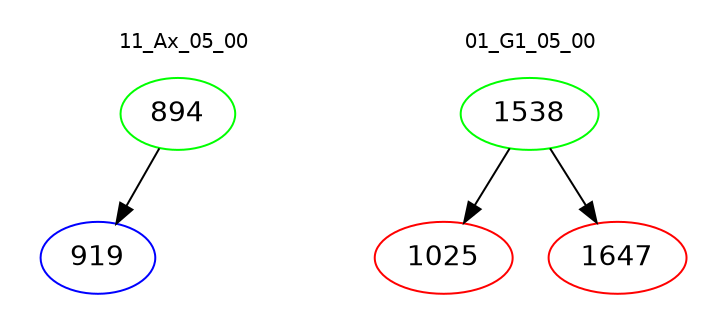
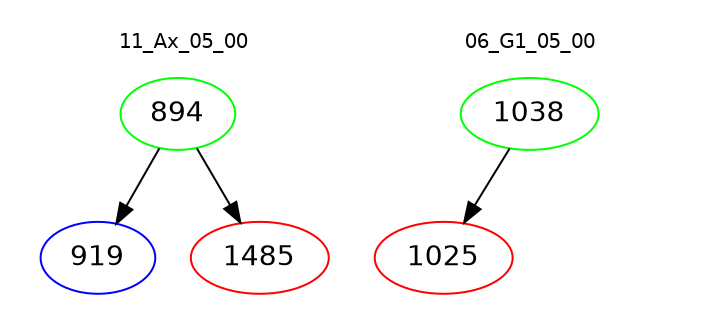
cluster "01_G1_05_00": label "01_G1_05_00" -> "06_G1_05_00"
node "1538": label "1538" -> "1038"
node "1485": added
node "1647": removed
